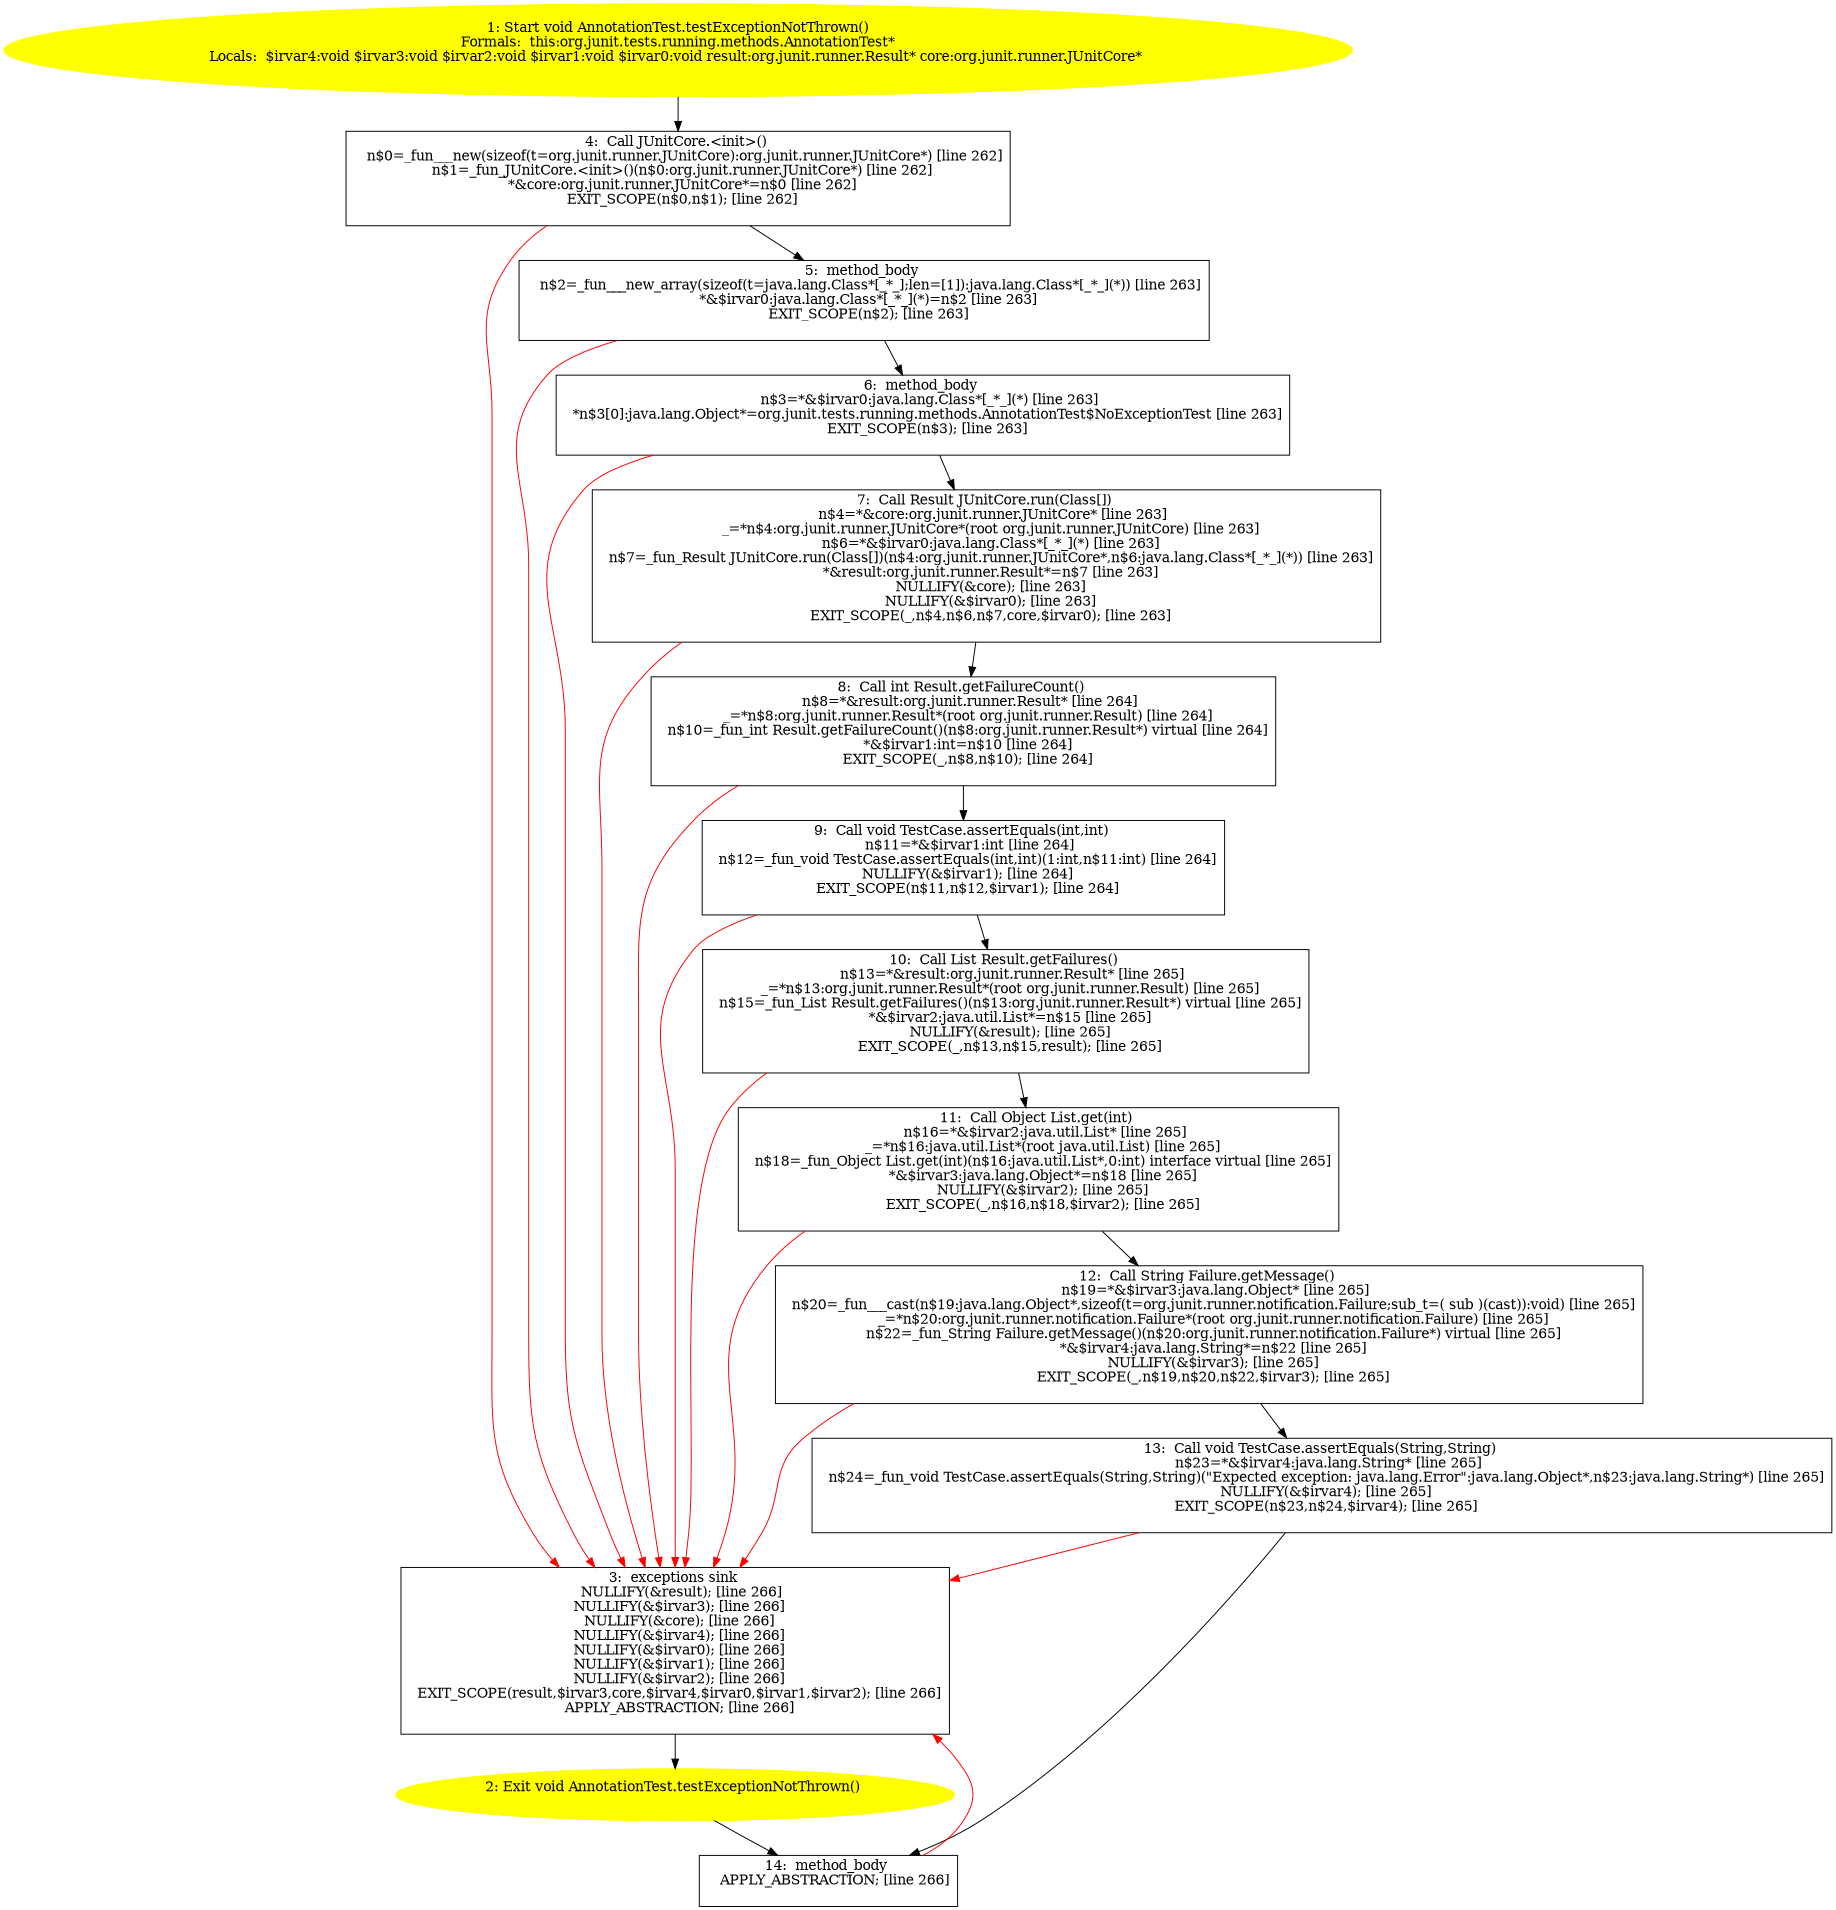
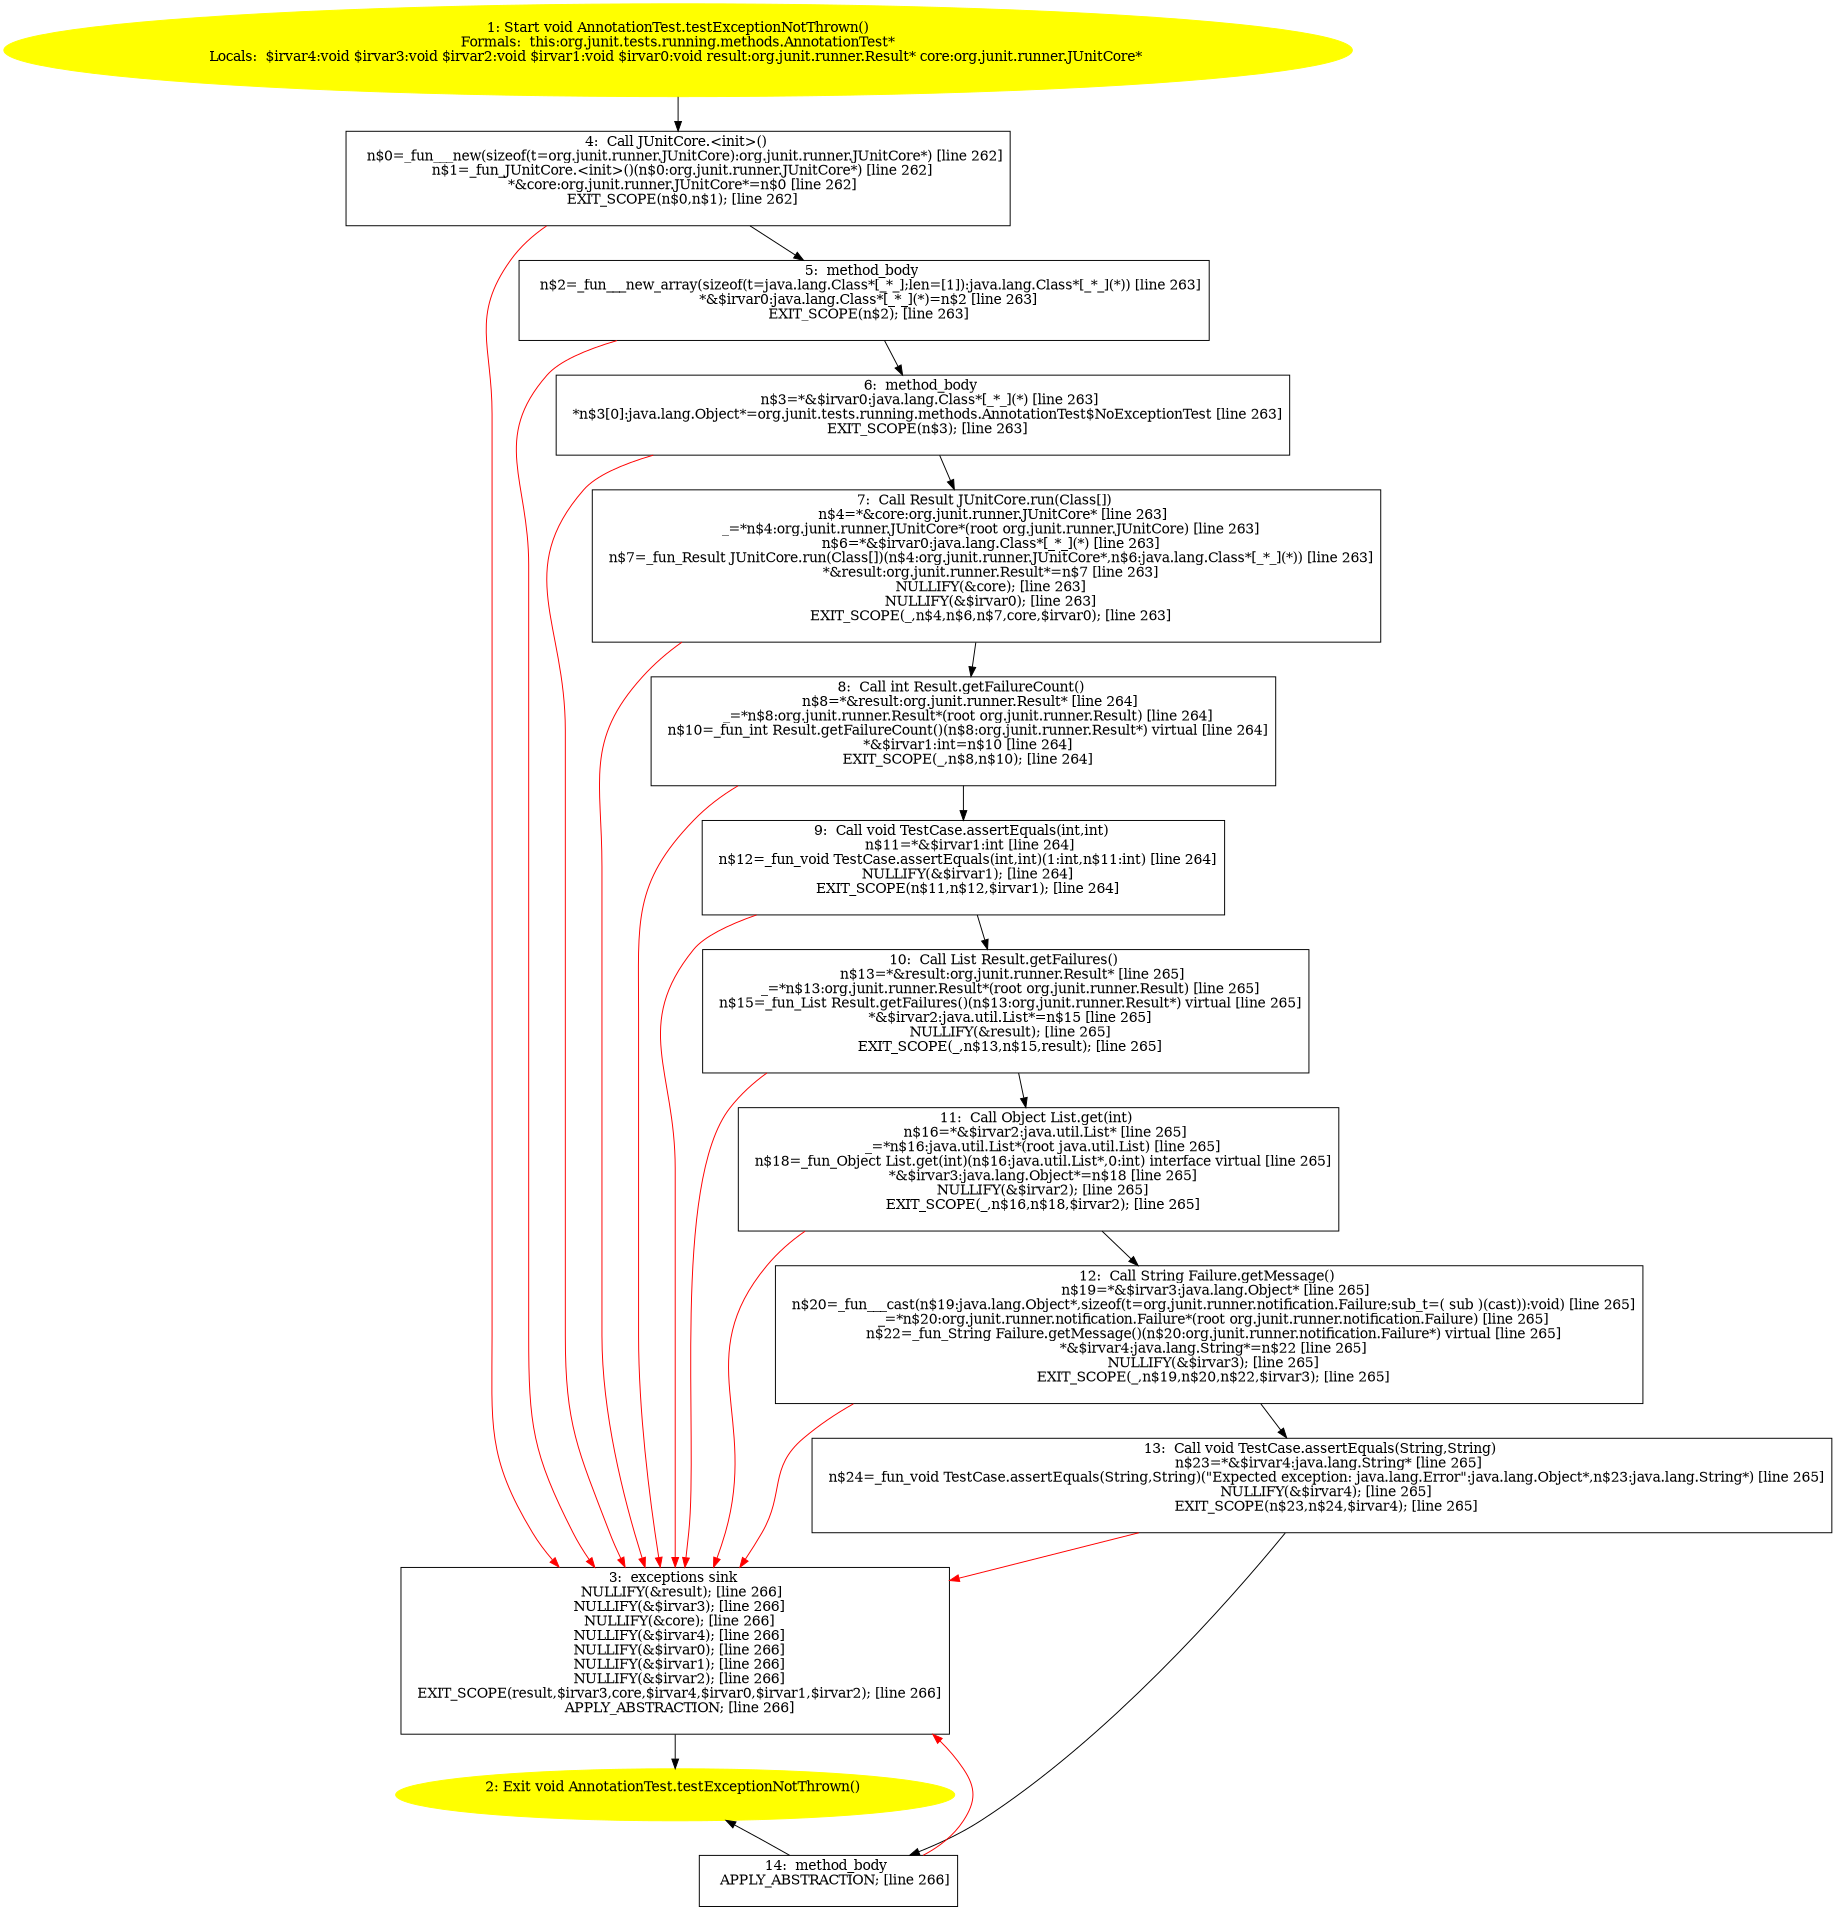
edge "2: Exit void AnnotationTest.testExceptionNotThrown()" -> "14:  method_body APPLY_ABSTRACTION; [line 266]": reversed
